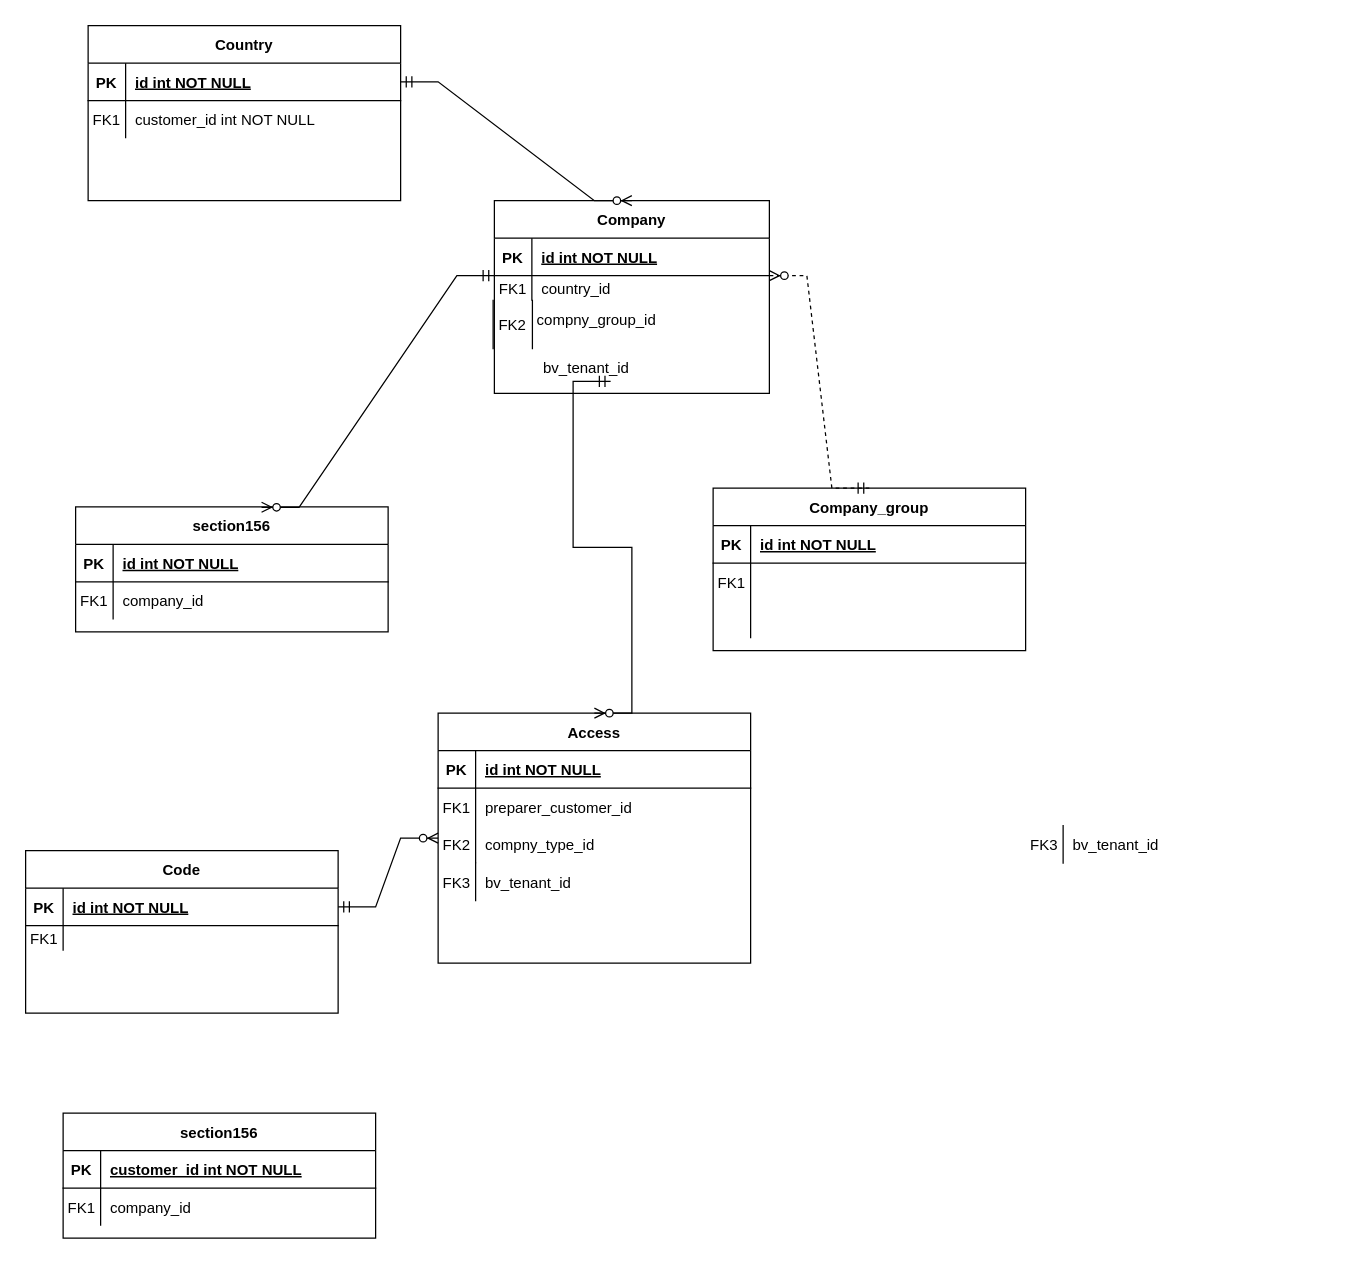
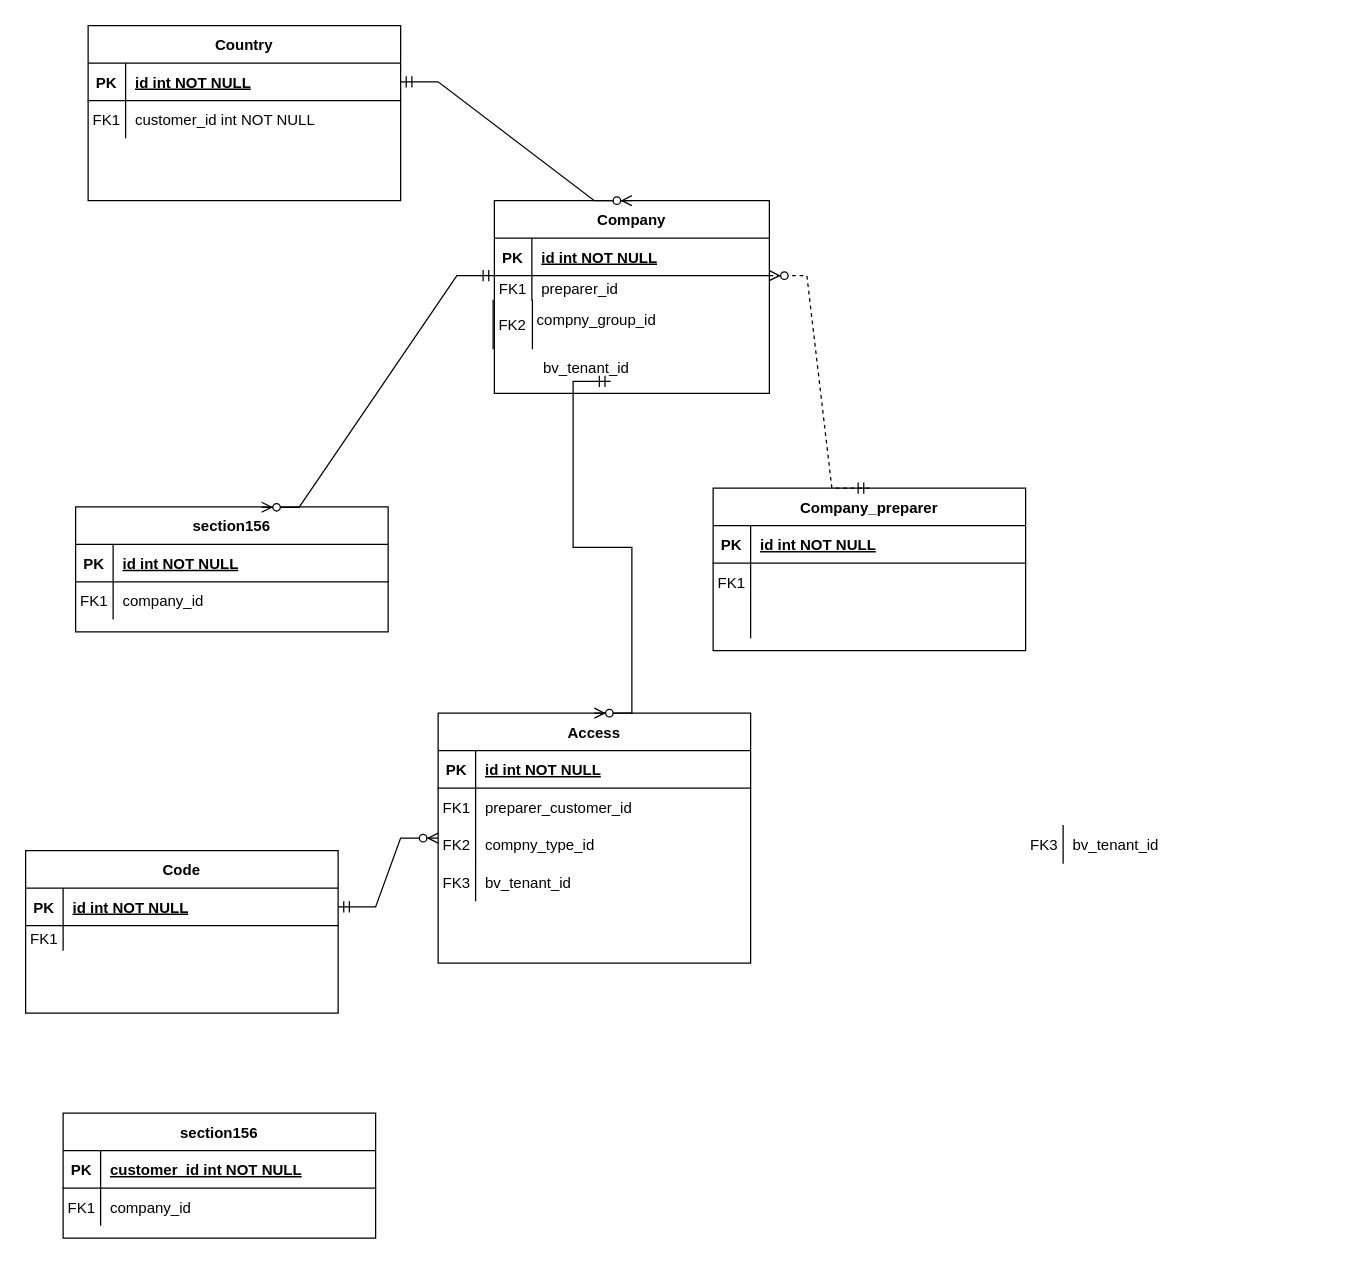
node "country_id": label "country_id" -> "preparer_id"
node "Company_group": label "Company_group" -> "Company_preparer"
